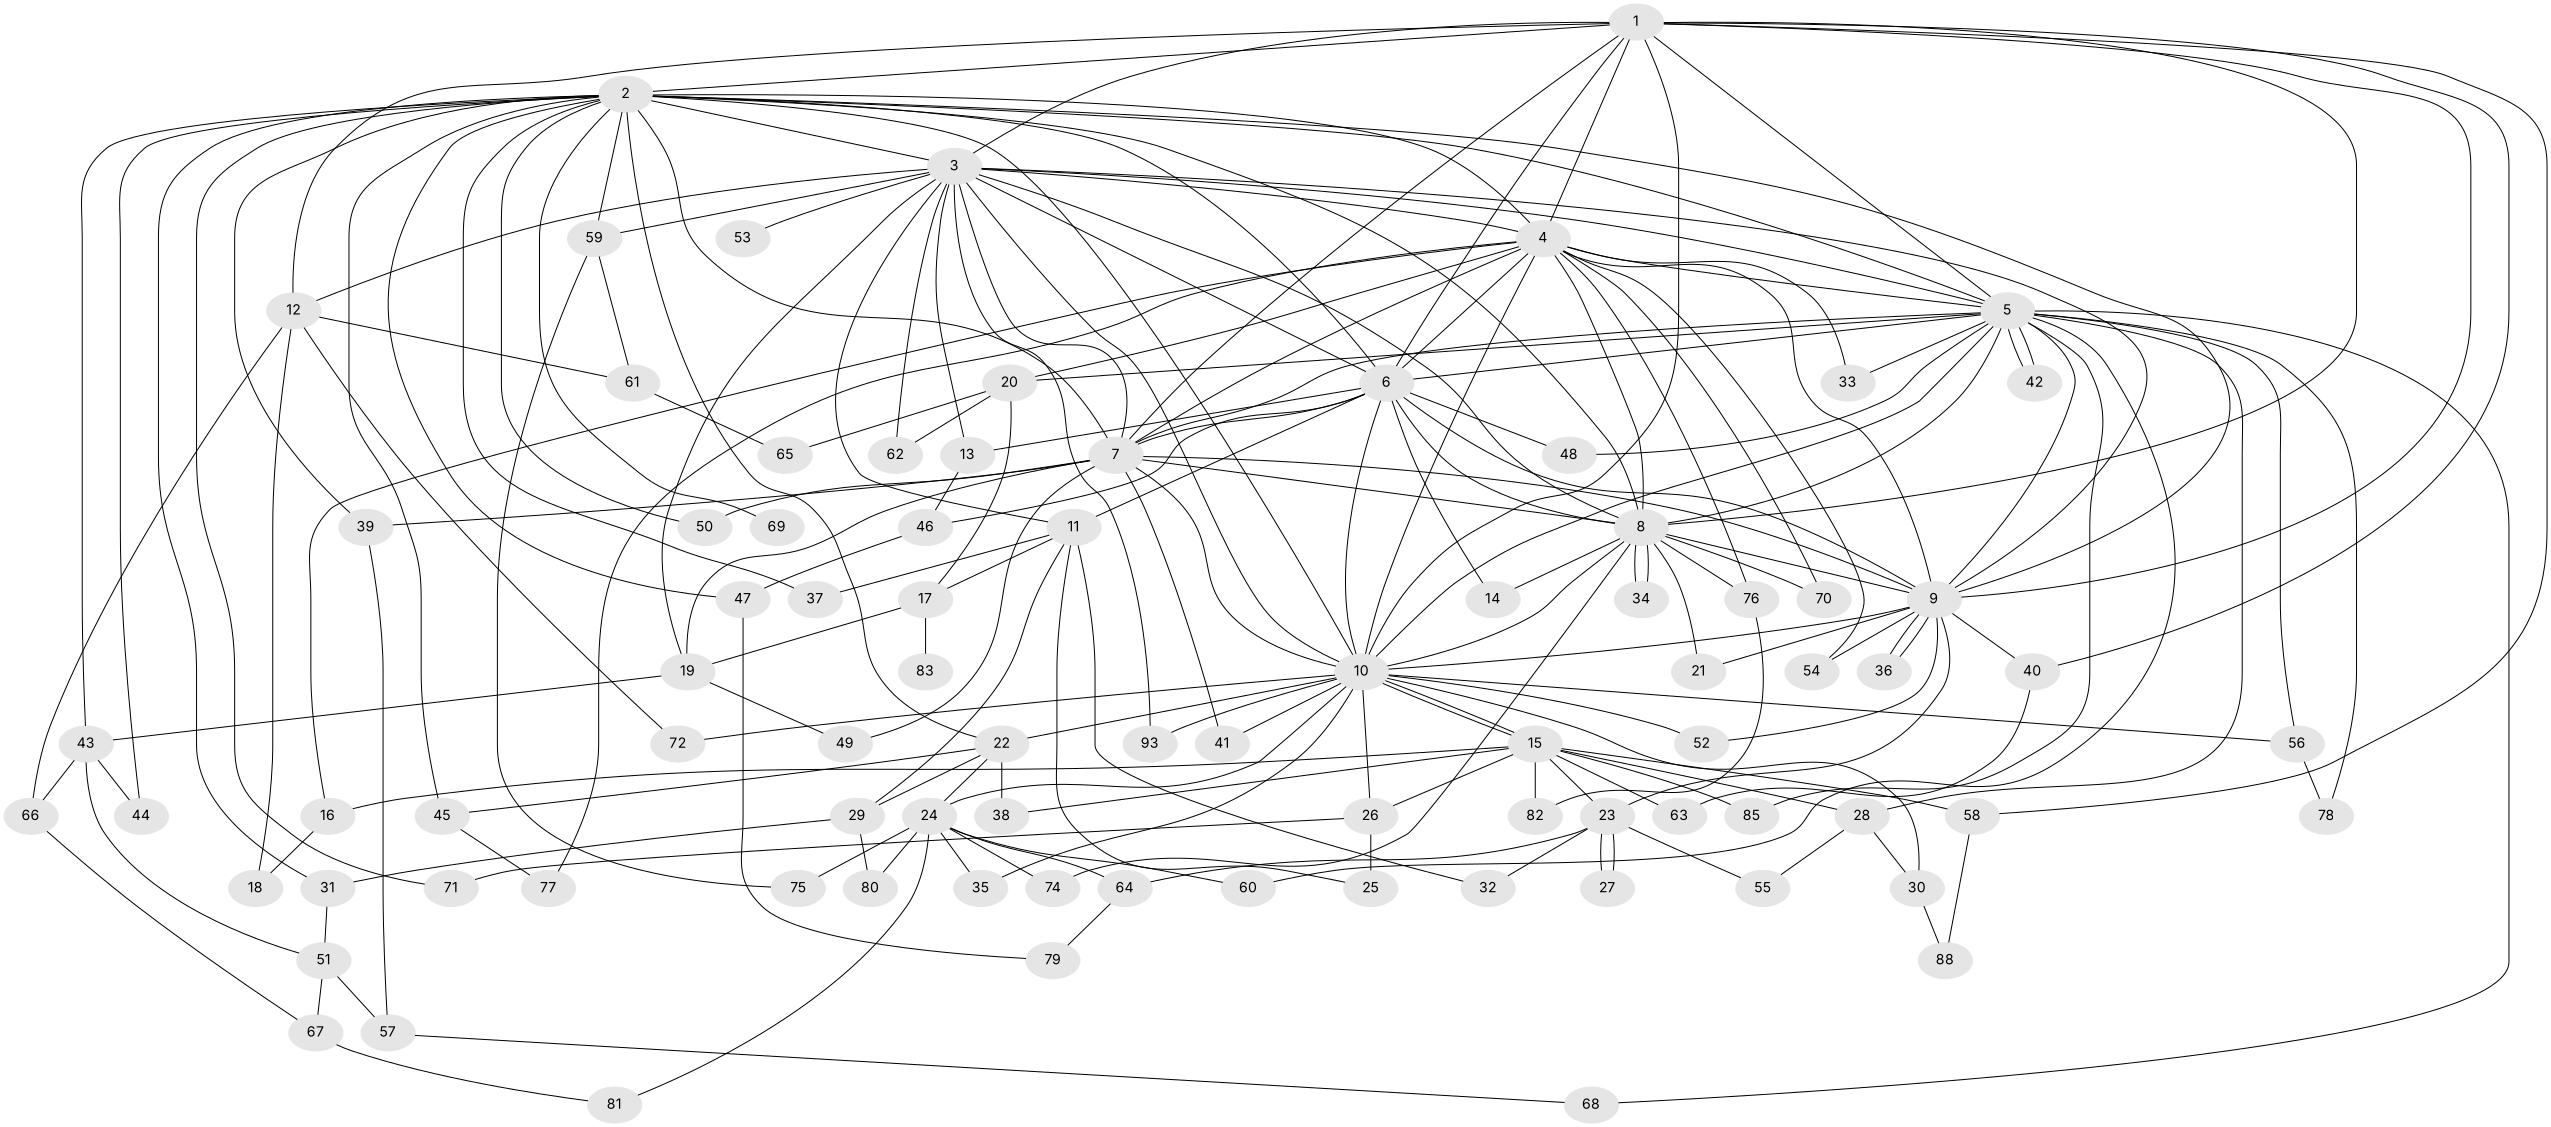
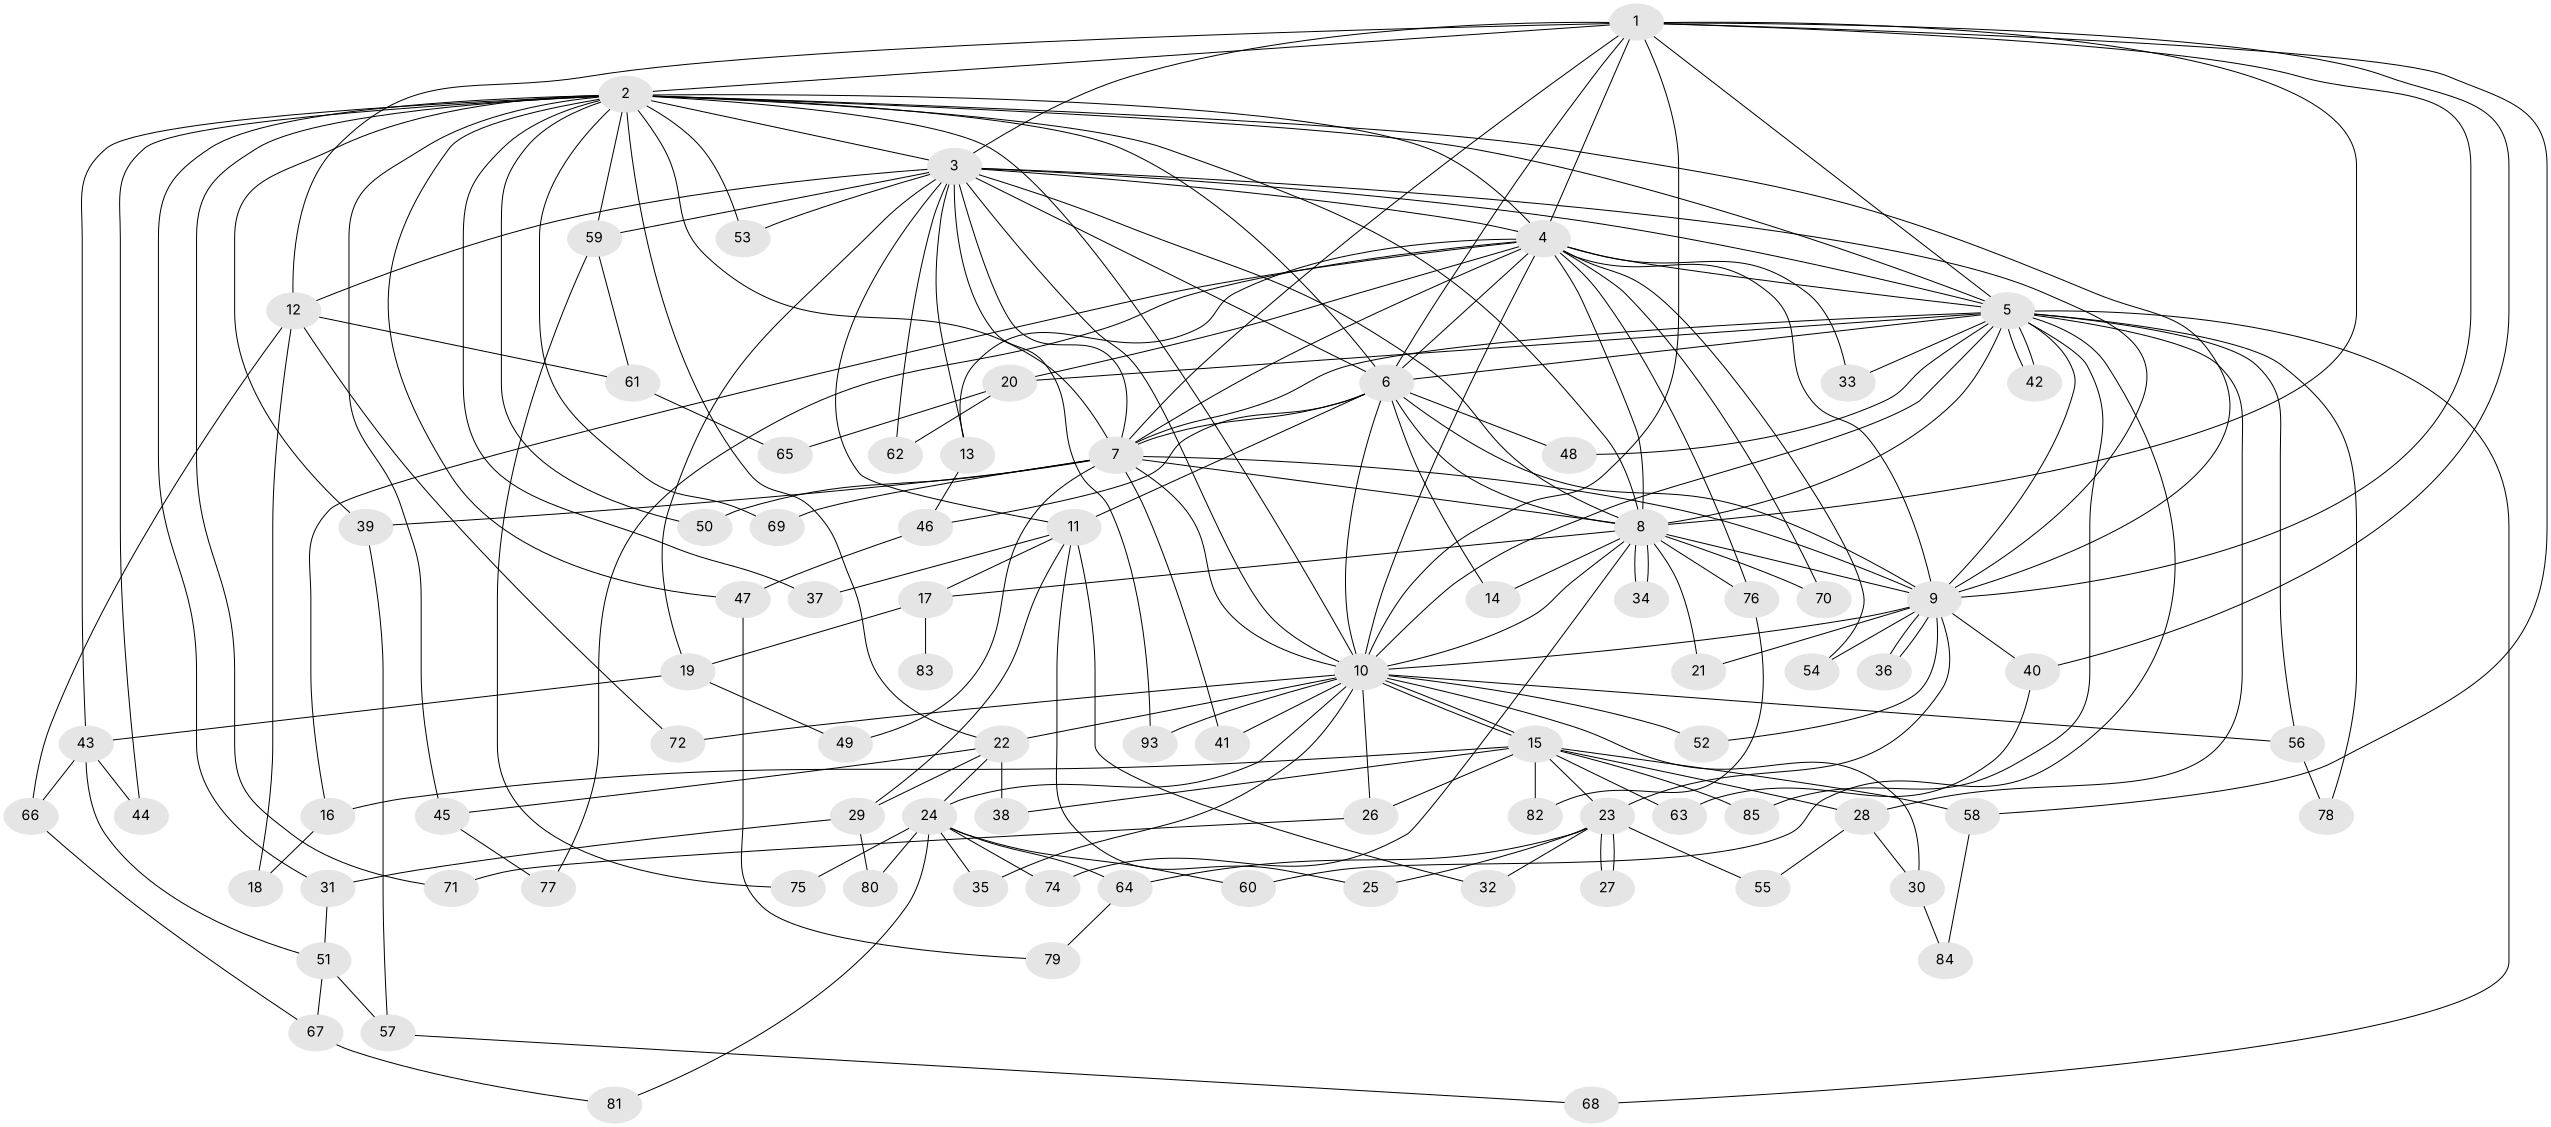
edge "2" -- "53": added
edge "6" -- "13": now "4" -- "13"
edge "20" -- "17": now "8" -- "17"
edge "7" -- "19": now "7" -- "69"
edge "26" -- "25": now "23" -- "25"
node "88": label "88" -> "84"
